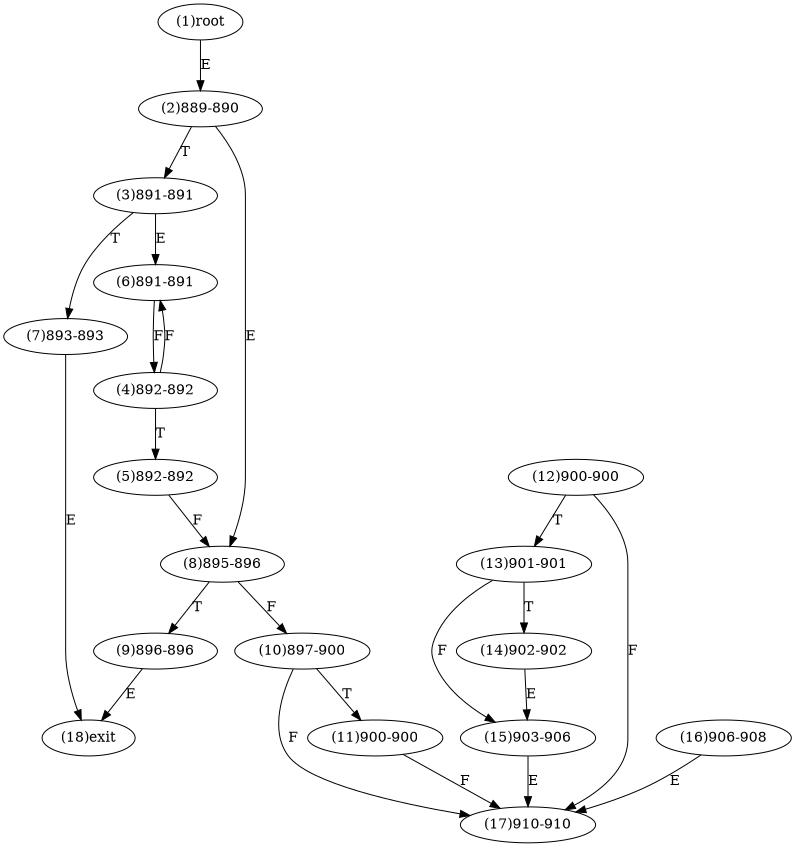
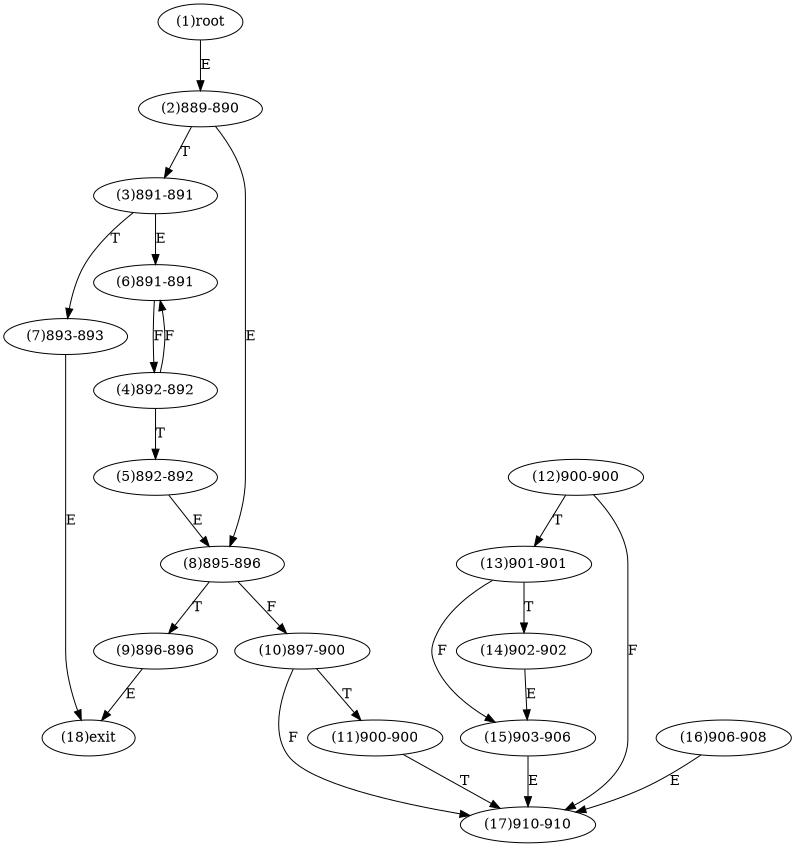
edge "(5)892-892" -> "(8)895-896": label "F" -> "E"
edge "(11)900-900" -> "(17)910-910": label "F" -> "T"
